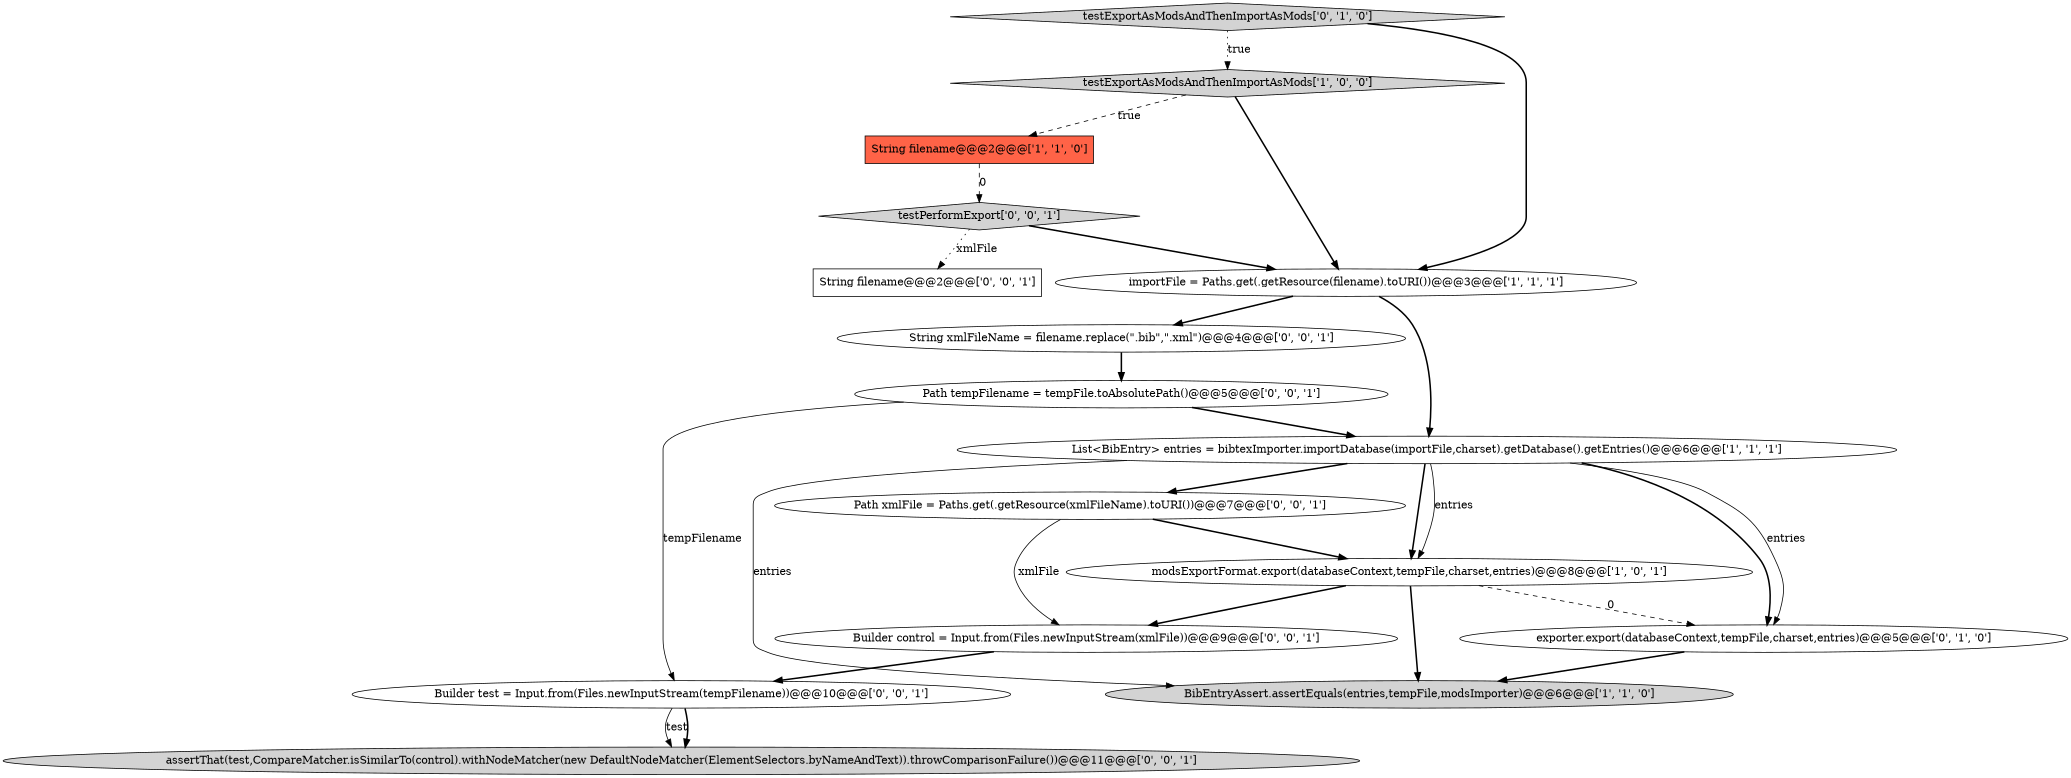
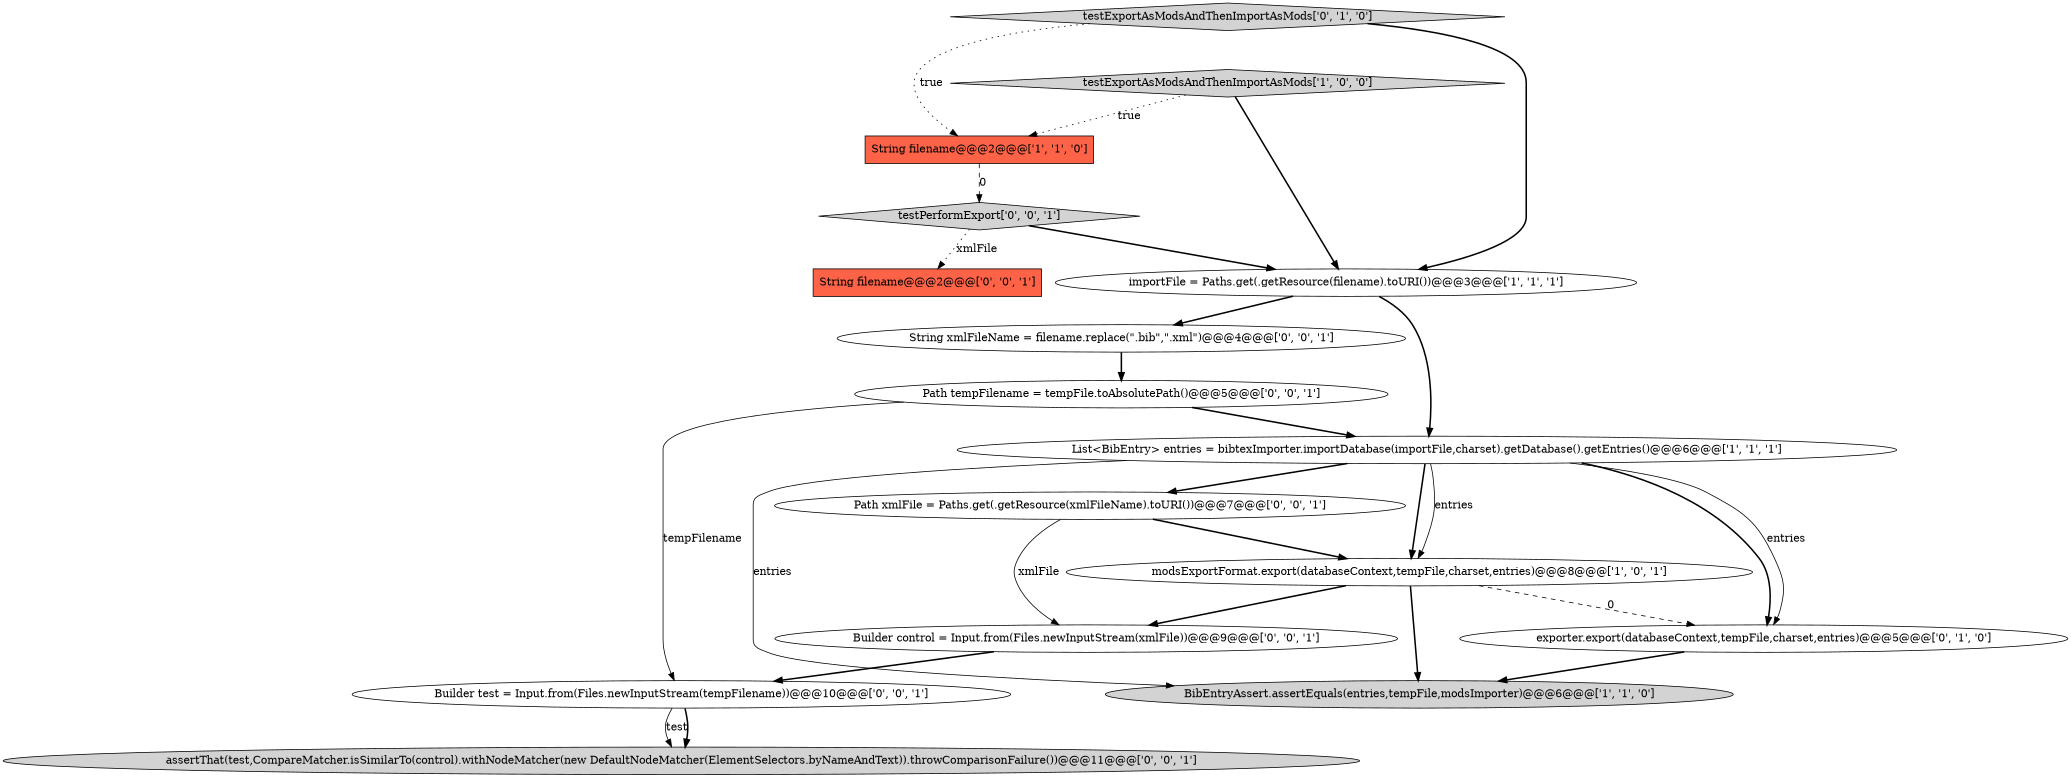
edge "testExportAsModsAndThenImportAsMods['0', '1', '0']" -> "testExportAsModsAndThenImportAsMods['1', '0', '0']": now "testExportAsModsAndThenImportAsMods['0', '1', '0']" -> "String filename@@@2@@@['1', '1', '0']"
edge "testExportAsModsAndThenImportAsMods['1', '0', '0']" -> "String filename@@@2@@@['1', '1', '0']": style dashed -> dotted
node "String filename@@@2@@@['0', '0', '1']": fillcolor white -> tomato
